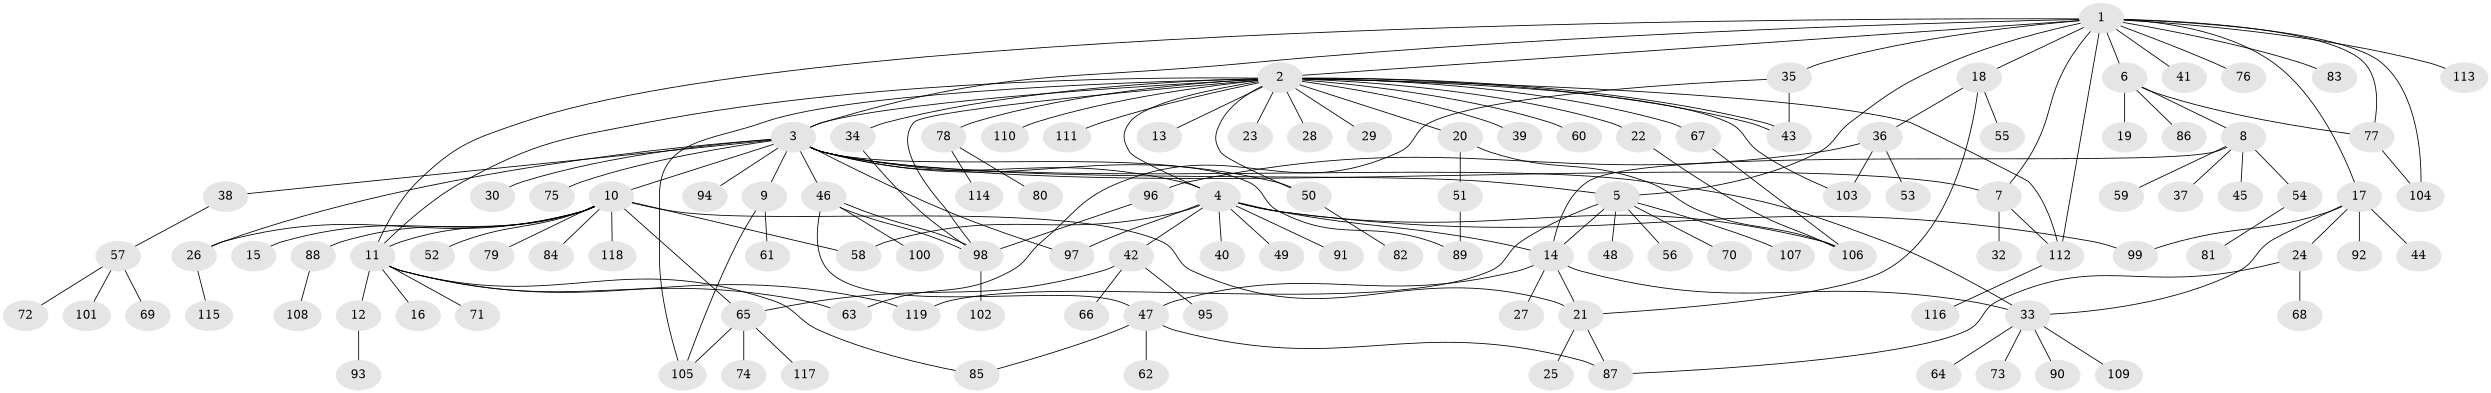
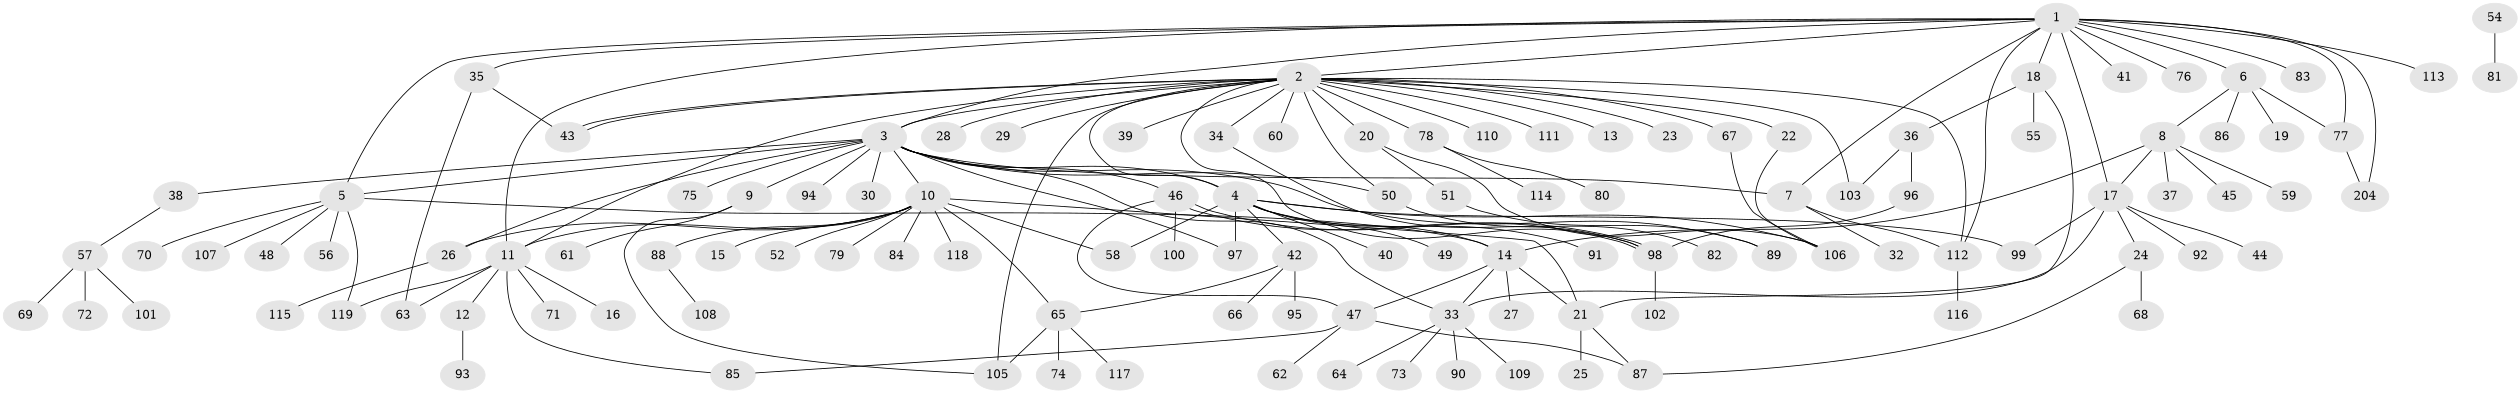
edge "8" -- "54": now "8" -- "17"
node "53": removed
node "104": label "104" -> "204"
